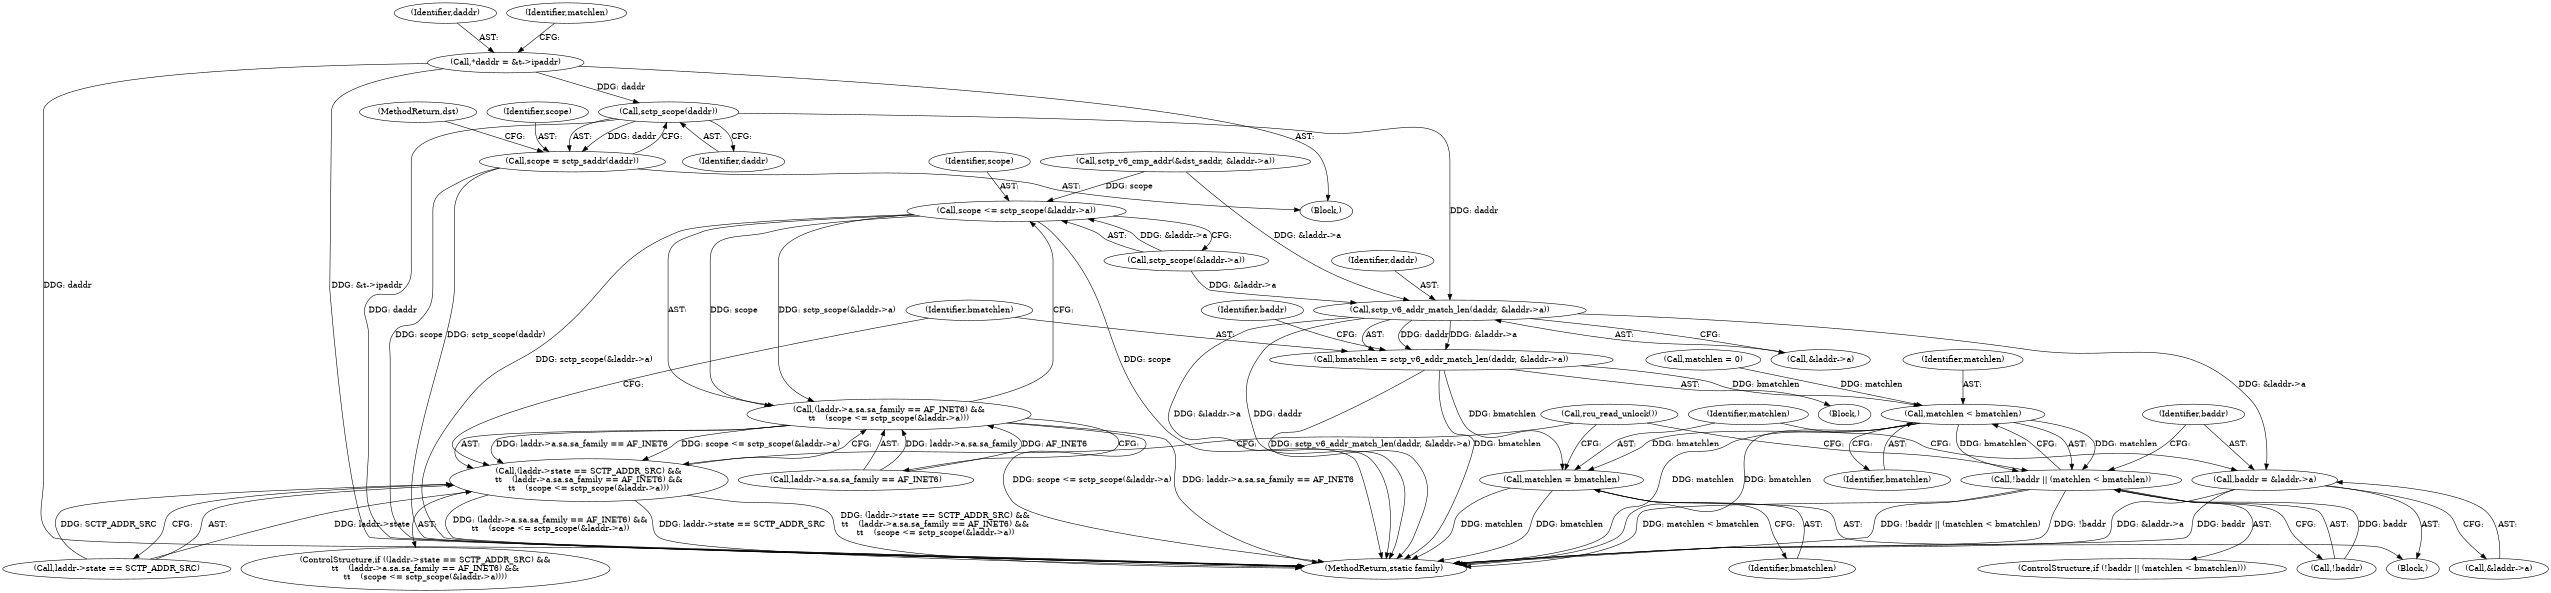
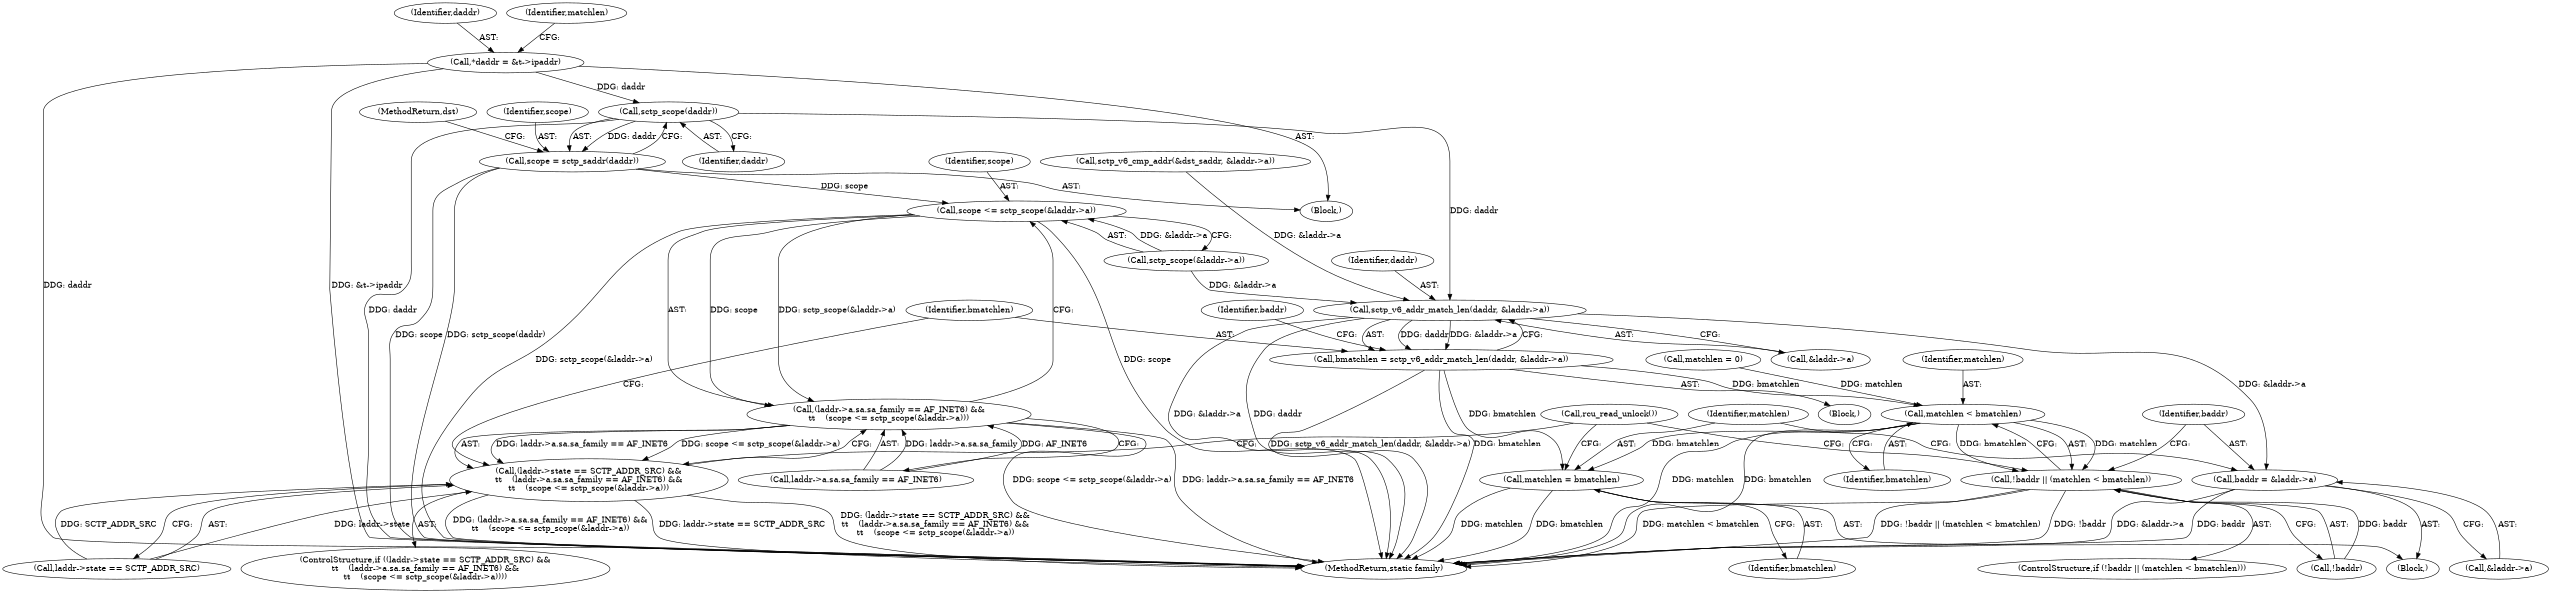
edge "(Call,sctp_v6_cmp_addr(&dst_saddr, &laddr->a))" -> "(Call,scope <= sctp_scope(&laddr->a))": now "(Call,scope = sctp_saddr(daddr))" -> "(Call,scope <= sctp_scope(&laddr->a))"
edge "(Call,bmatchlen = sctp_v6_addr_match_len(daddr, &laddr->a))" -> "(Call,sctp_v6_addr_match_len(daddr, &laddr->a))": added, label "CFG:"
